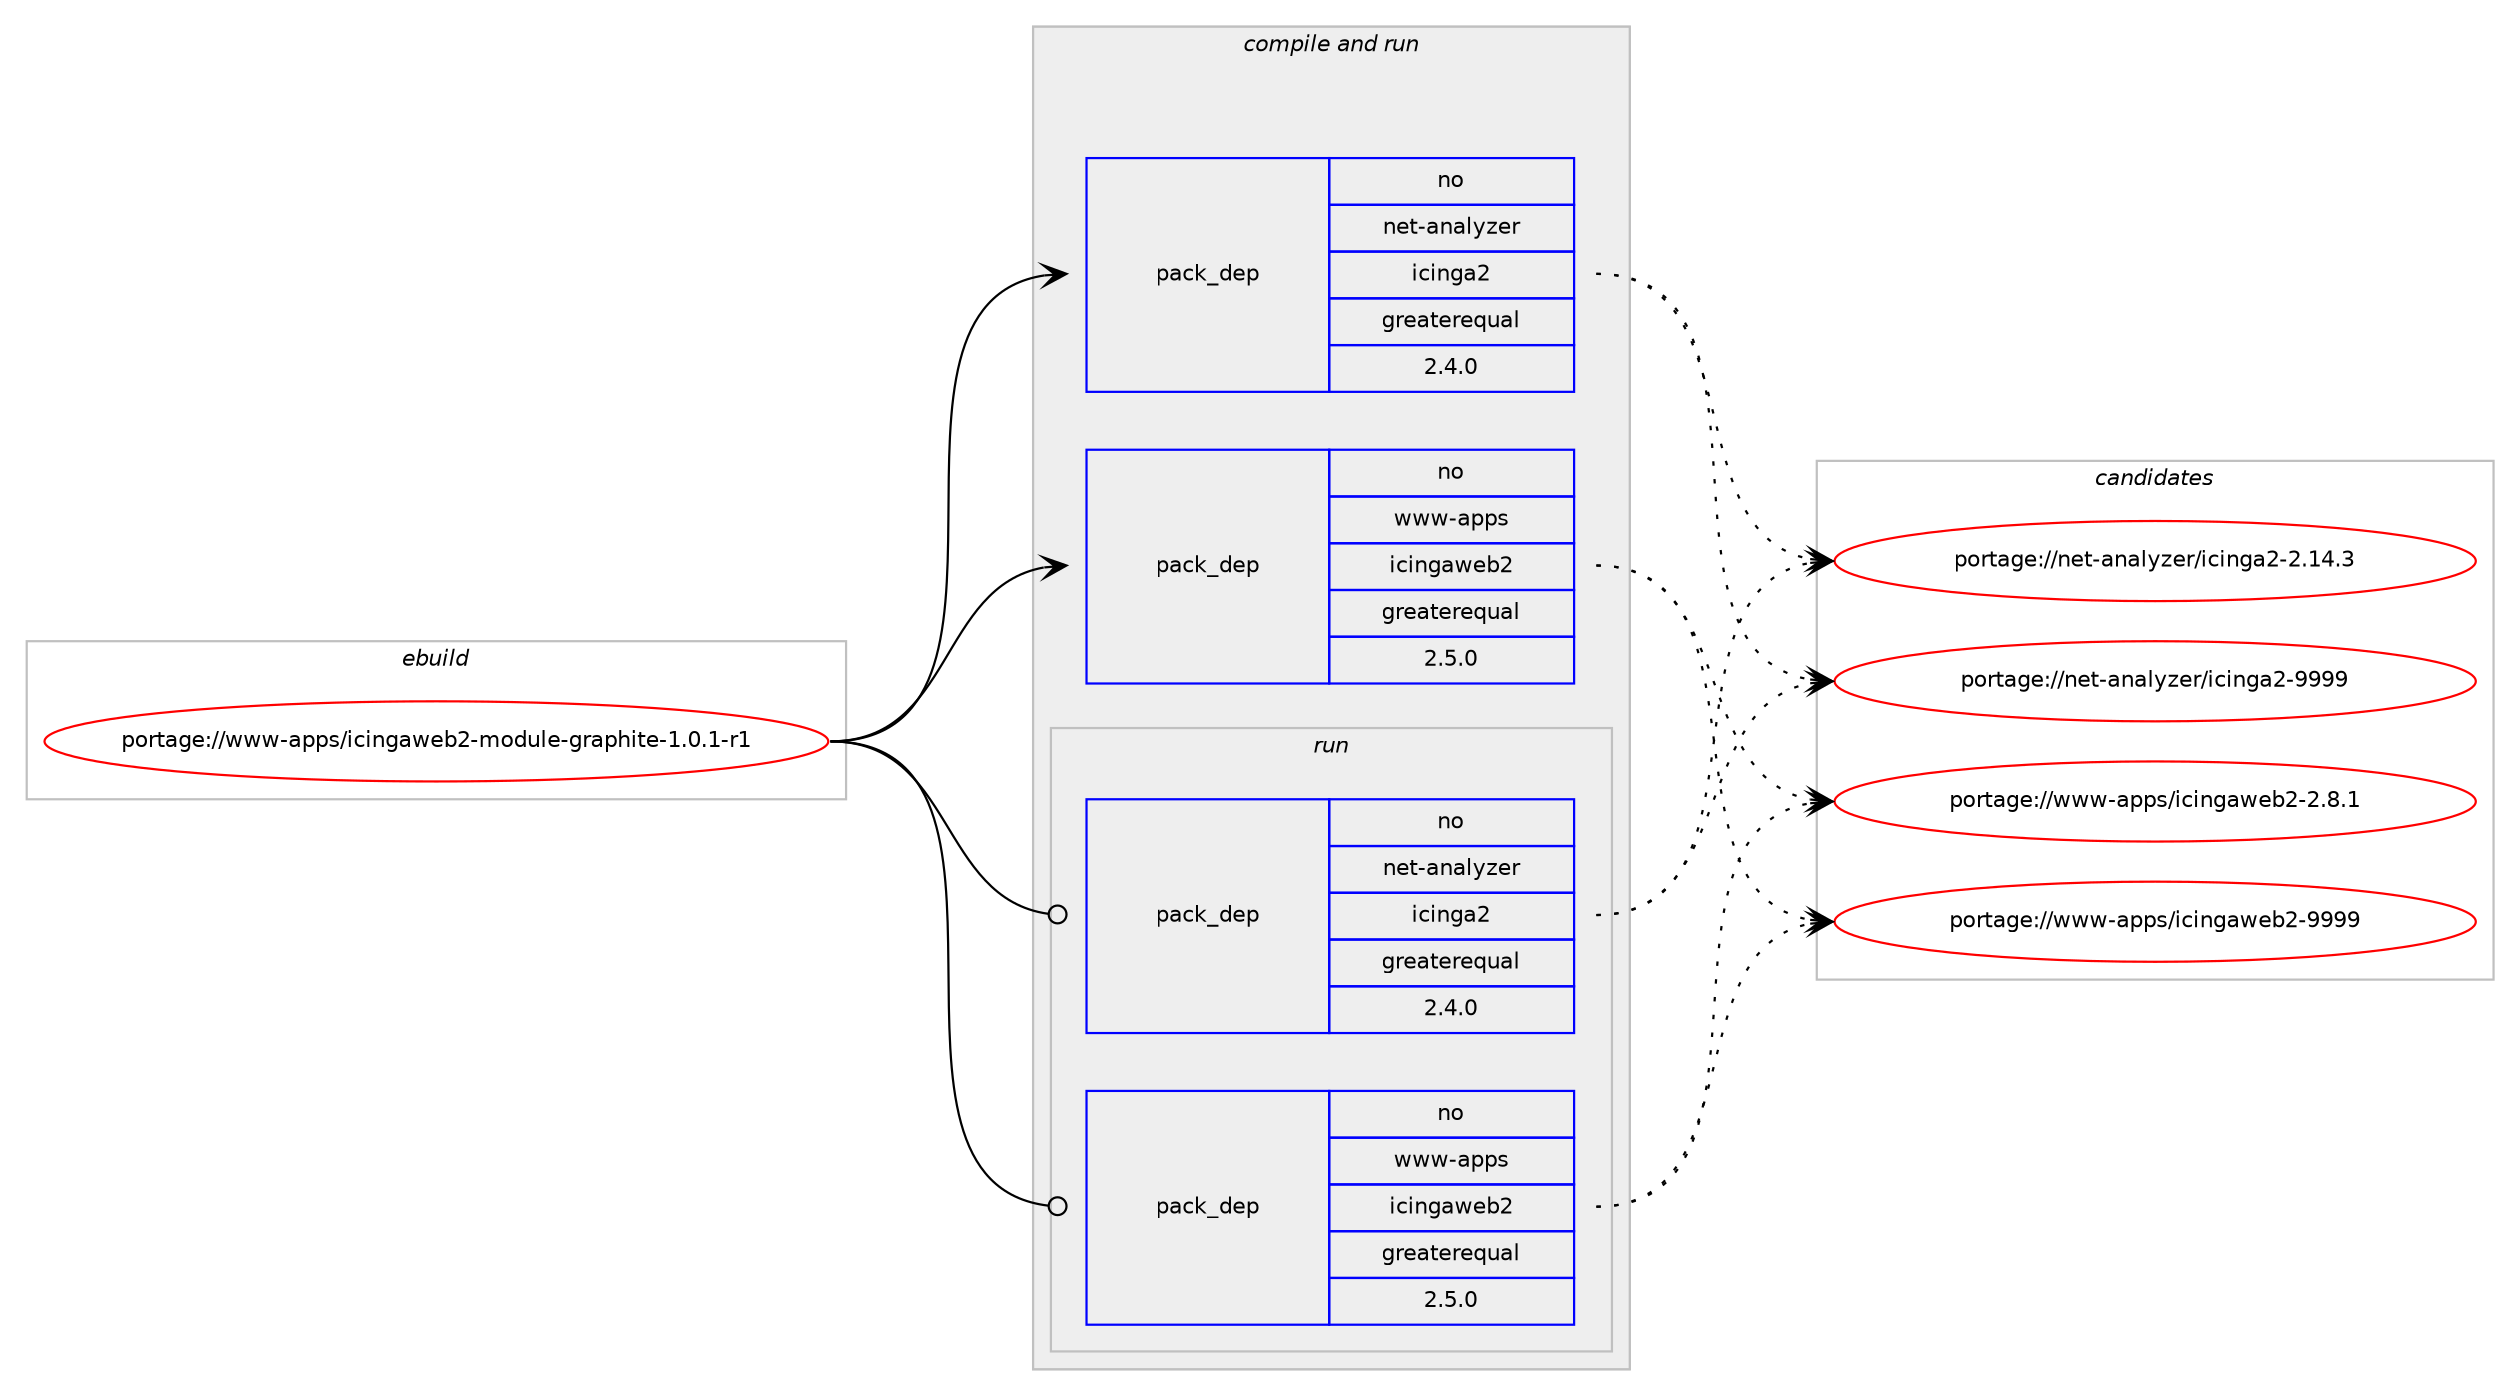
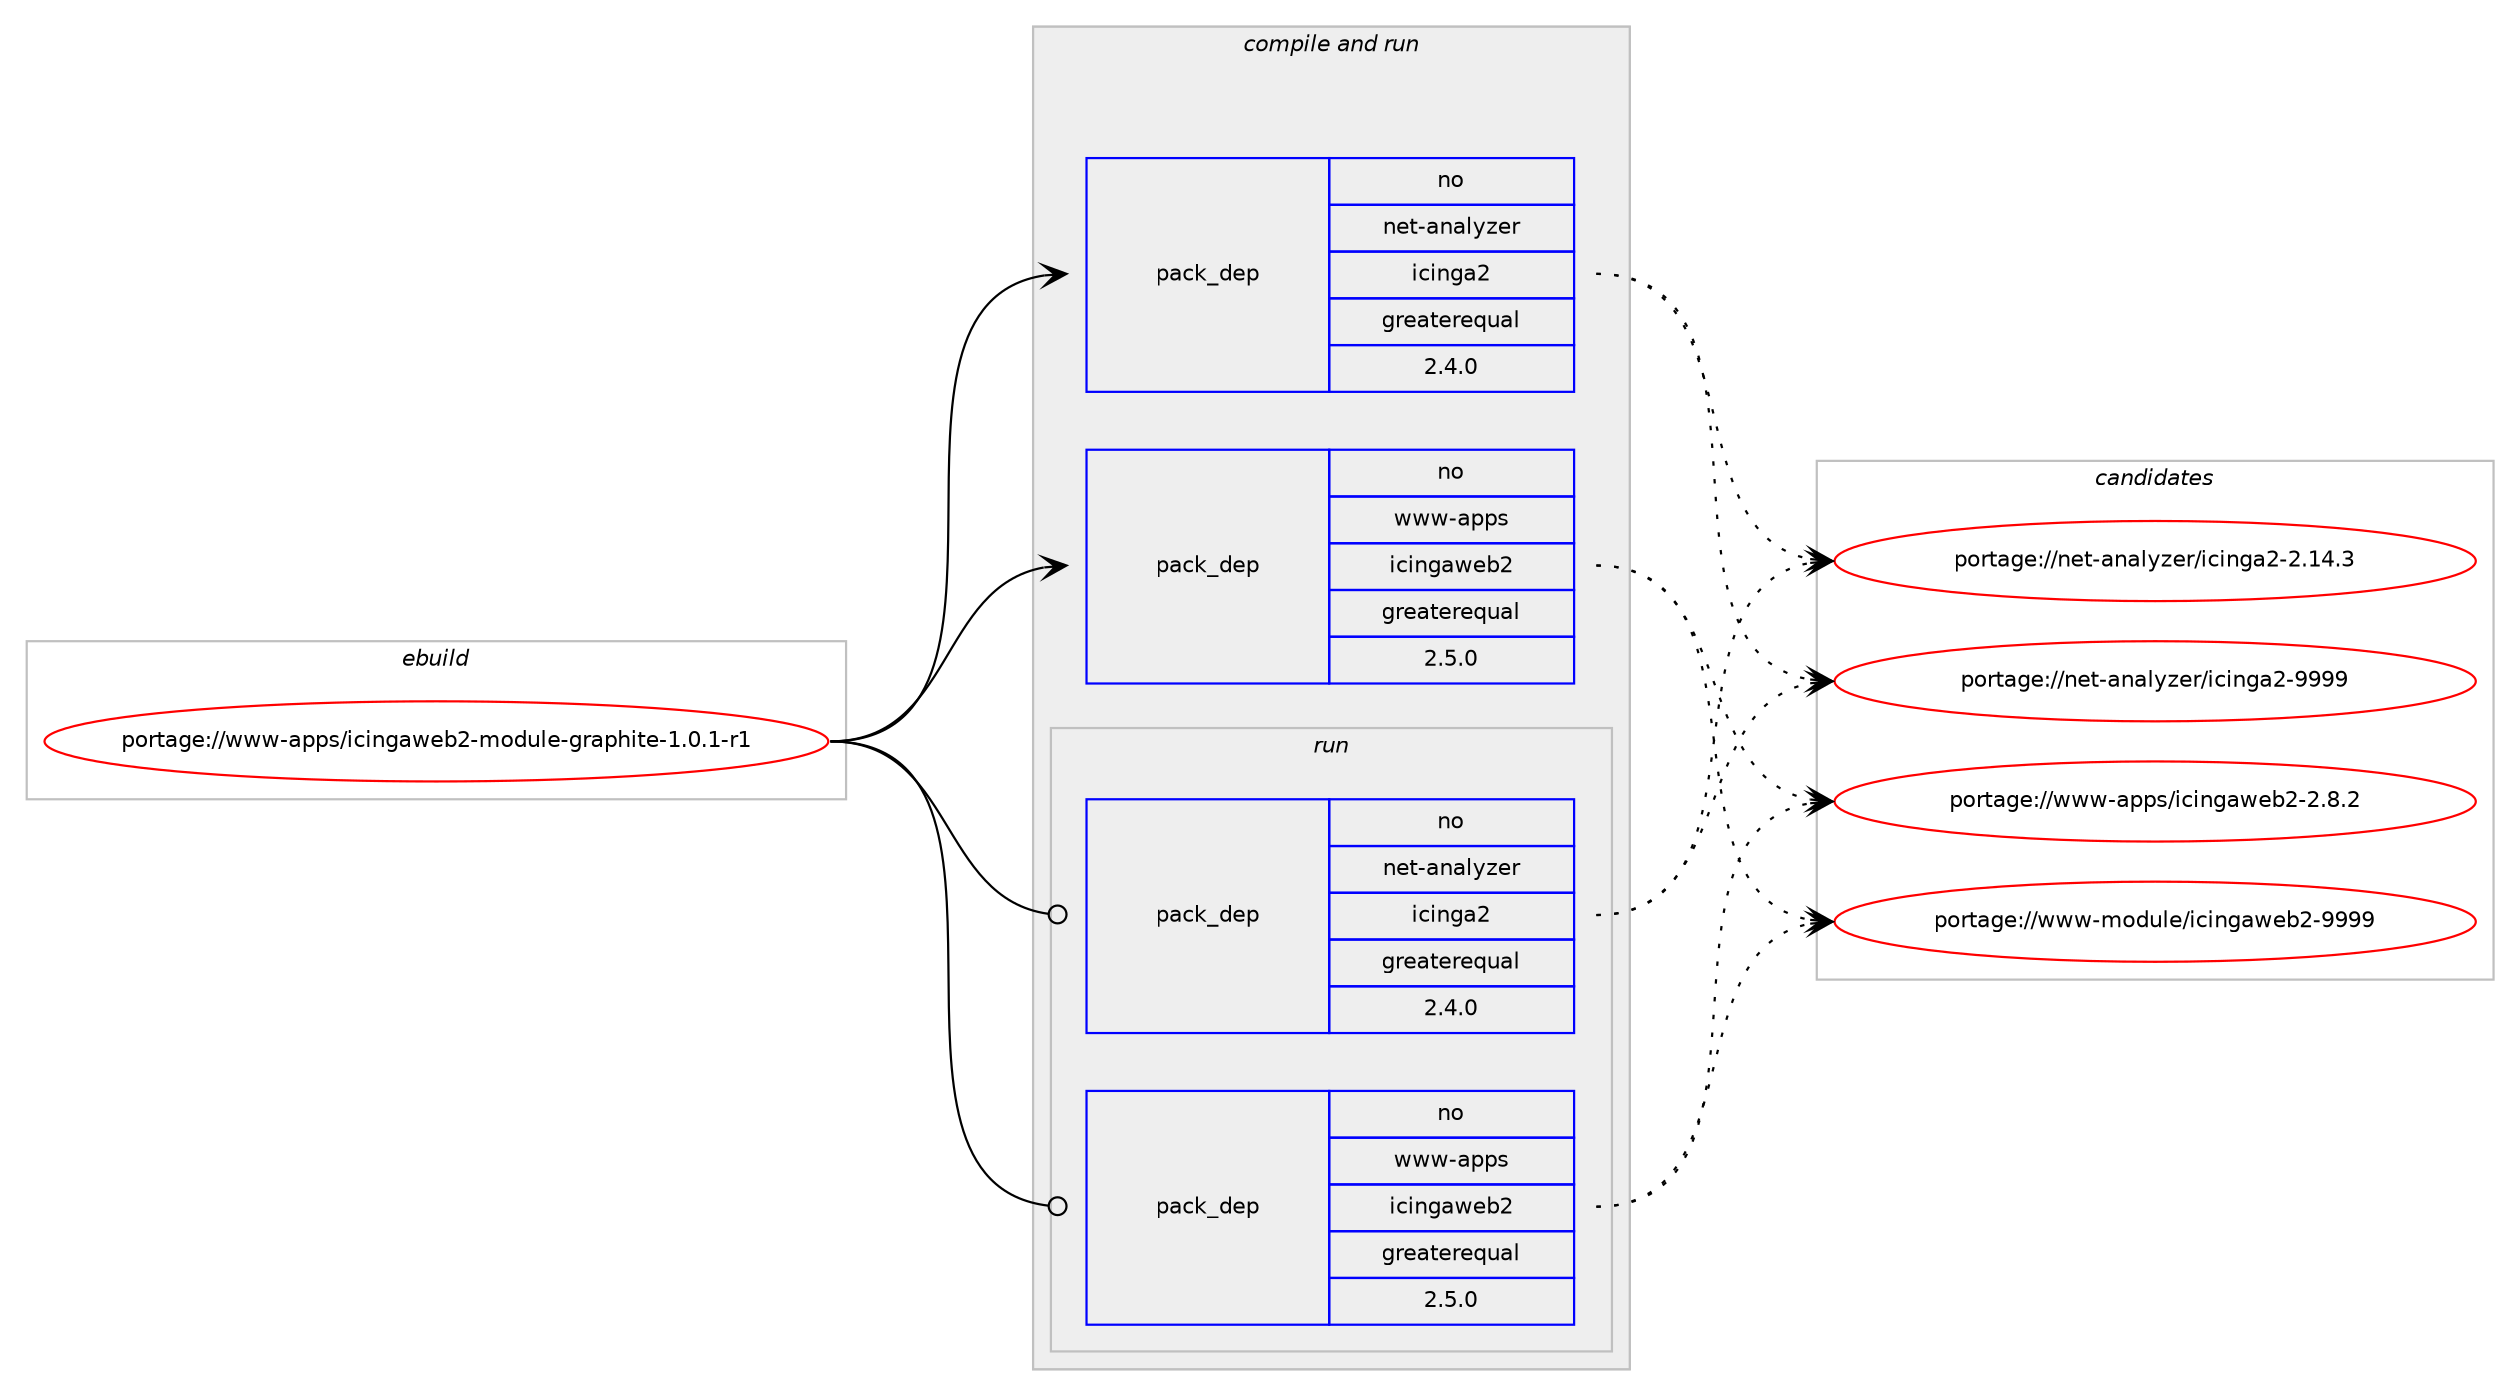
node "portage://www-apps/icingaweb2-2.8.1": label "portage://www-apps/icingaweb2-2.8.1" -> "portage://www-apps/icingaweb2-2.8.2"
node "portage://www-apps/icingaweb2-9999": label "portage://www-apps/icingaweb2-9999" -> "portage://www-module/icingaweb2-9999"
